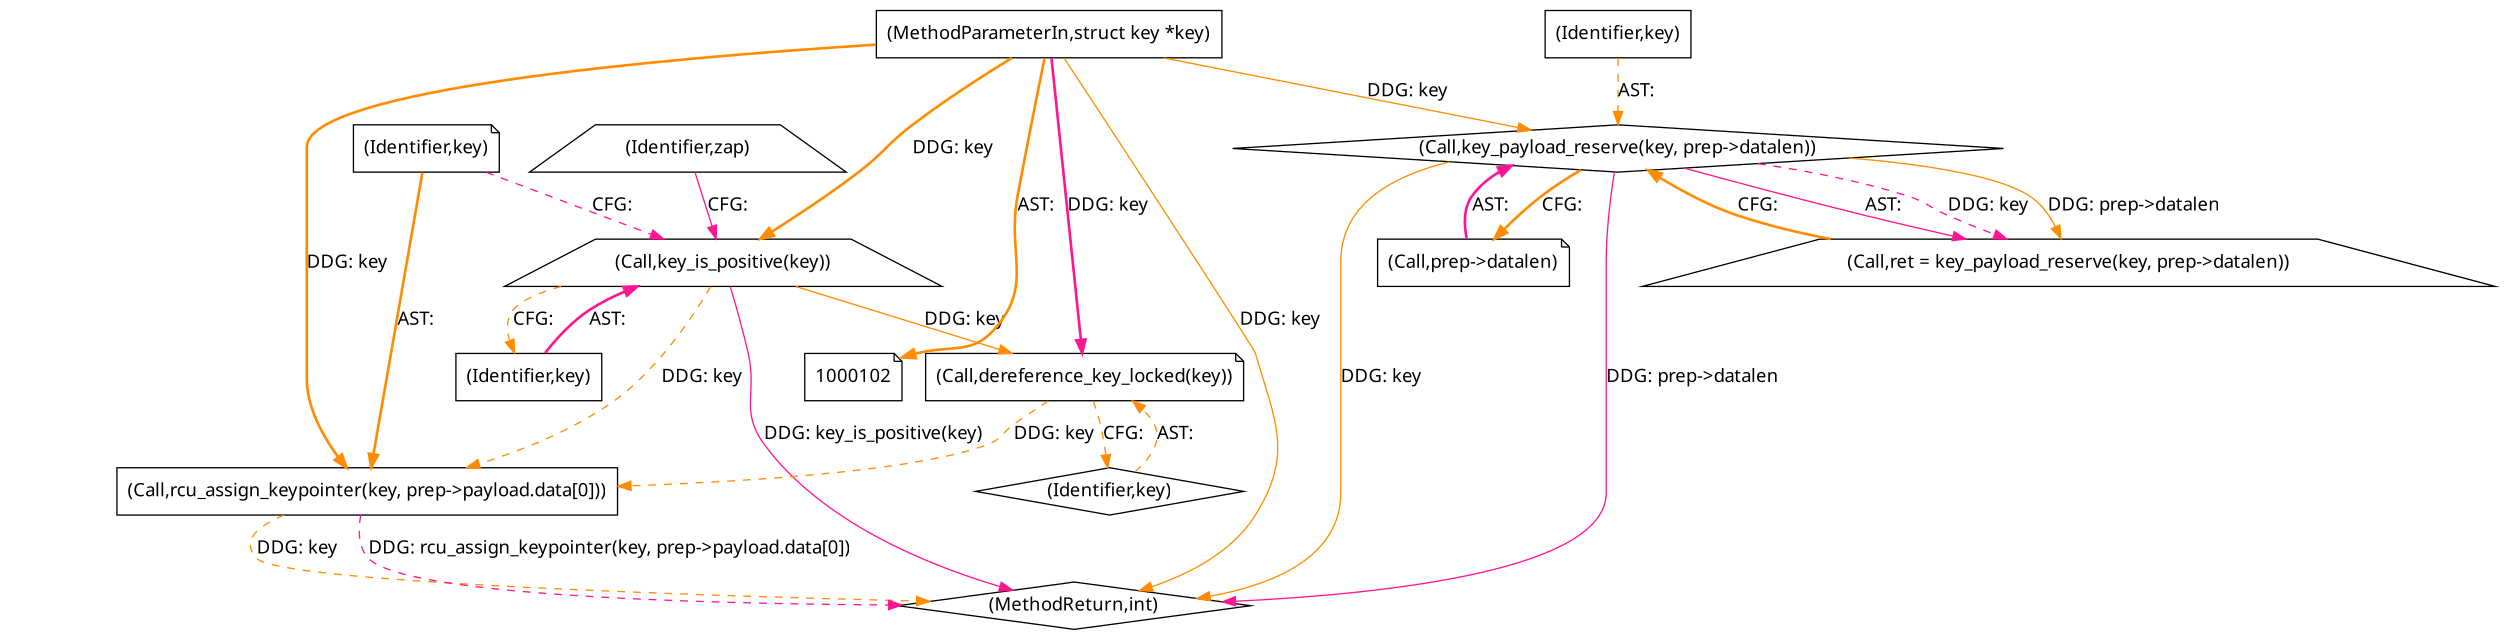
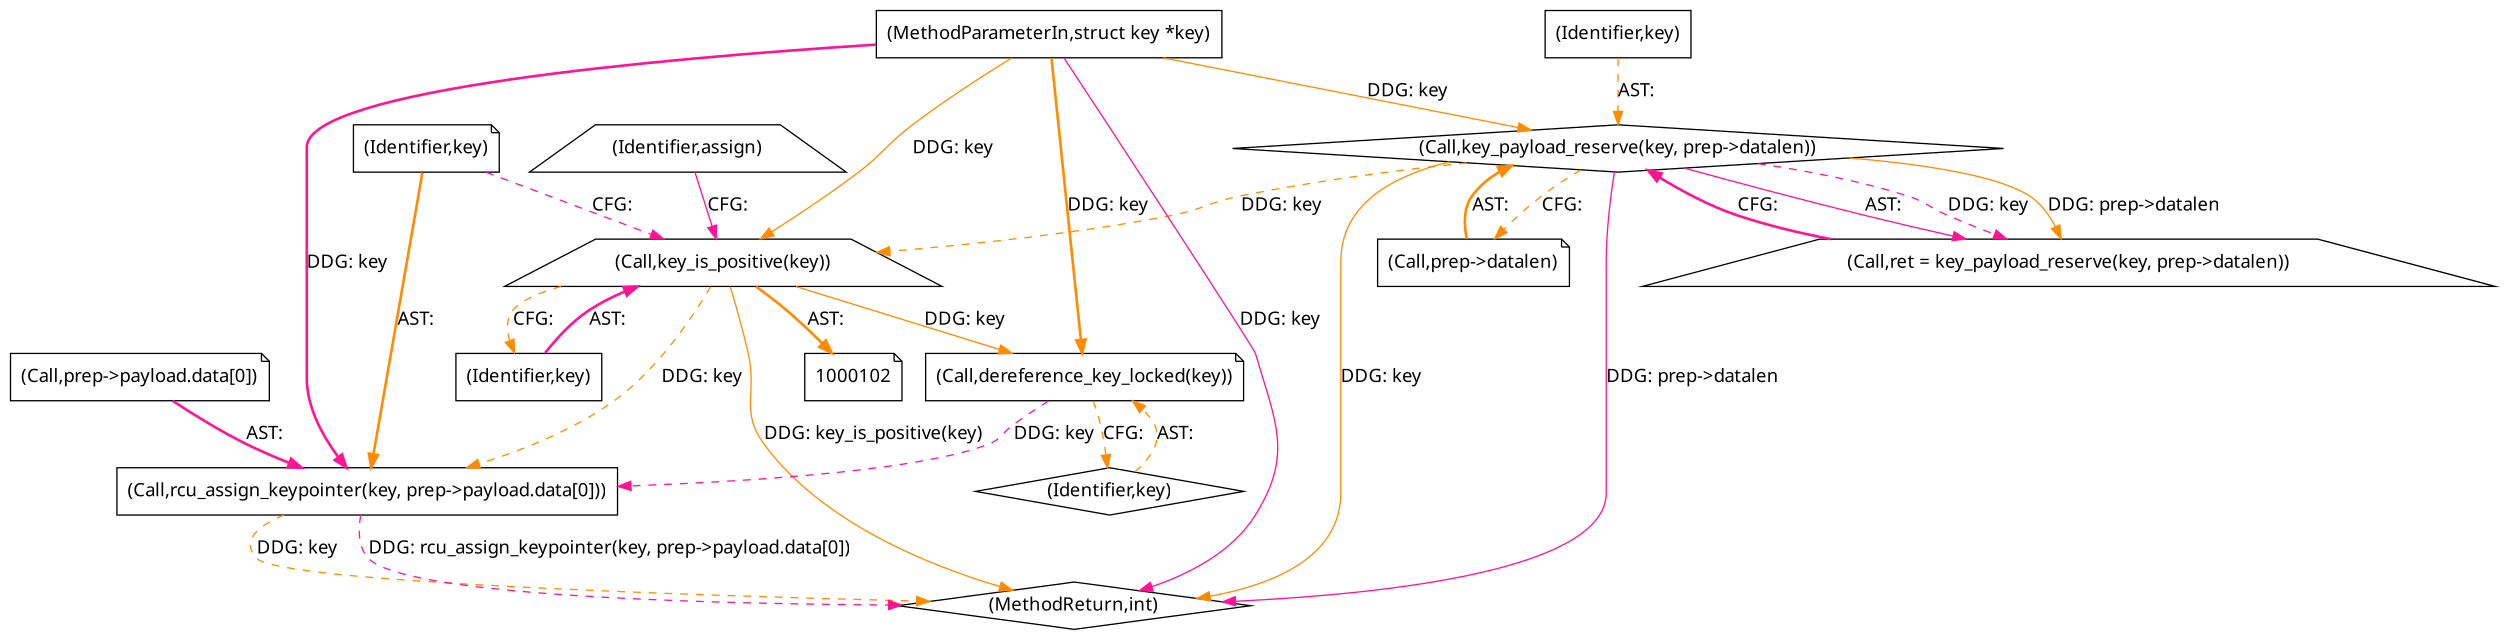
edge "(MethodParameterIn,struct key *key)" -> "(Call,rcu_assign_keypointer(key, prep->payload.data[0]))": color darkorange -> deeppink
edge "(MethodParameterIn,struct key *key)" -> "(Call,key_is_positive(key))": style bold -> solid
node "(Identifier,zap)": label "(Identifier,zap)" -> "(Identifier,assign)"
edge "(Call,key_payload_reserve(key, prep->datalen))" -> "(Call,prep->datalen)": style bold -> dashed
edge "(MethodParameterIn,struct key *key)" -> "(Call,dereference_key_locked(key))": color deeppink -> darkorange
edge "(Call,prep->datalen)" -> "(Call,key_payload_reserve(key, prep->datalen))": color deeppink -> darkorange
edge "(Call,key_payload_reserve(key, prep->datalen))" -> "(Call,key_is_positive(key))": added, label "DDG: key"
edge "(Call,ret = key_payload_reserve(key, prep->datalen))" -> "(Call,key_payload_reserve(key, prep->datalen))": color darkorange -> deeppink
edge "(MethodParameterIn,struct key *key)" -> "1000102": now "(Call,key_is_positive(key))" -> "1000102"
edge "(MethodParameterIn,struct key *key)" -> "(MethodReturn,int)": color darkorange -> deeppink
node "(Call,prep->payload.data[0])": added
edge "(Call,dereference_key_locked(key))" -> "(Call,rcu_assign_keypointer(key, prep->payload.data[0]))": color darkorange -> deeppink
edge "(Call,key_is_positive(key))" -> "(MethodReturn,int)": color deeppink -> darkorange
